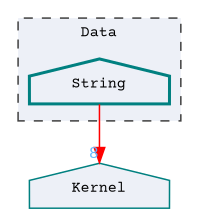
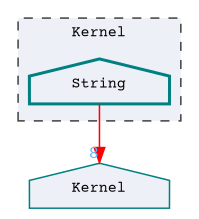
cluster "Data": label "Data" -> "Kernel"
